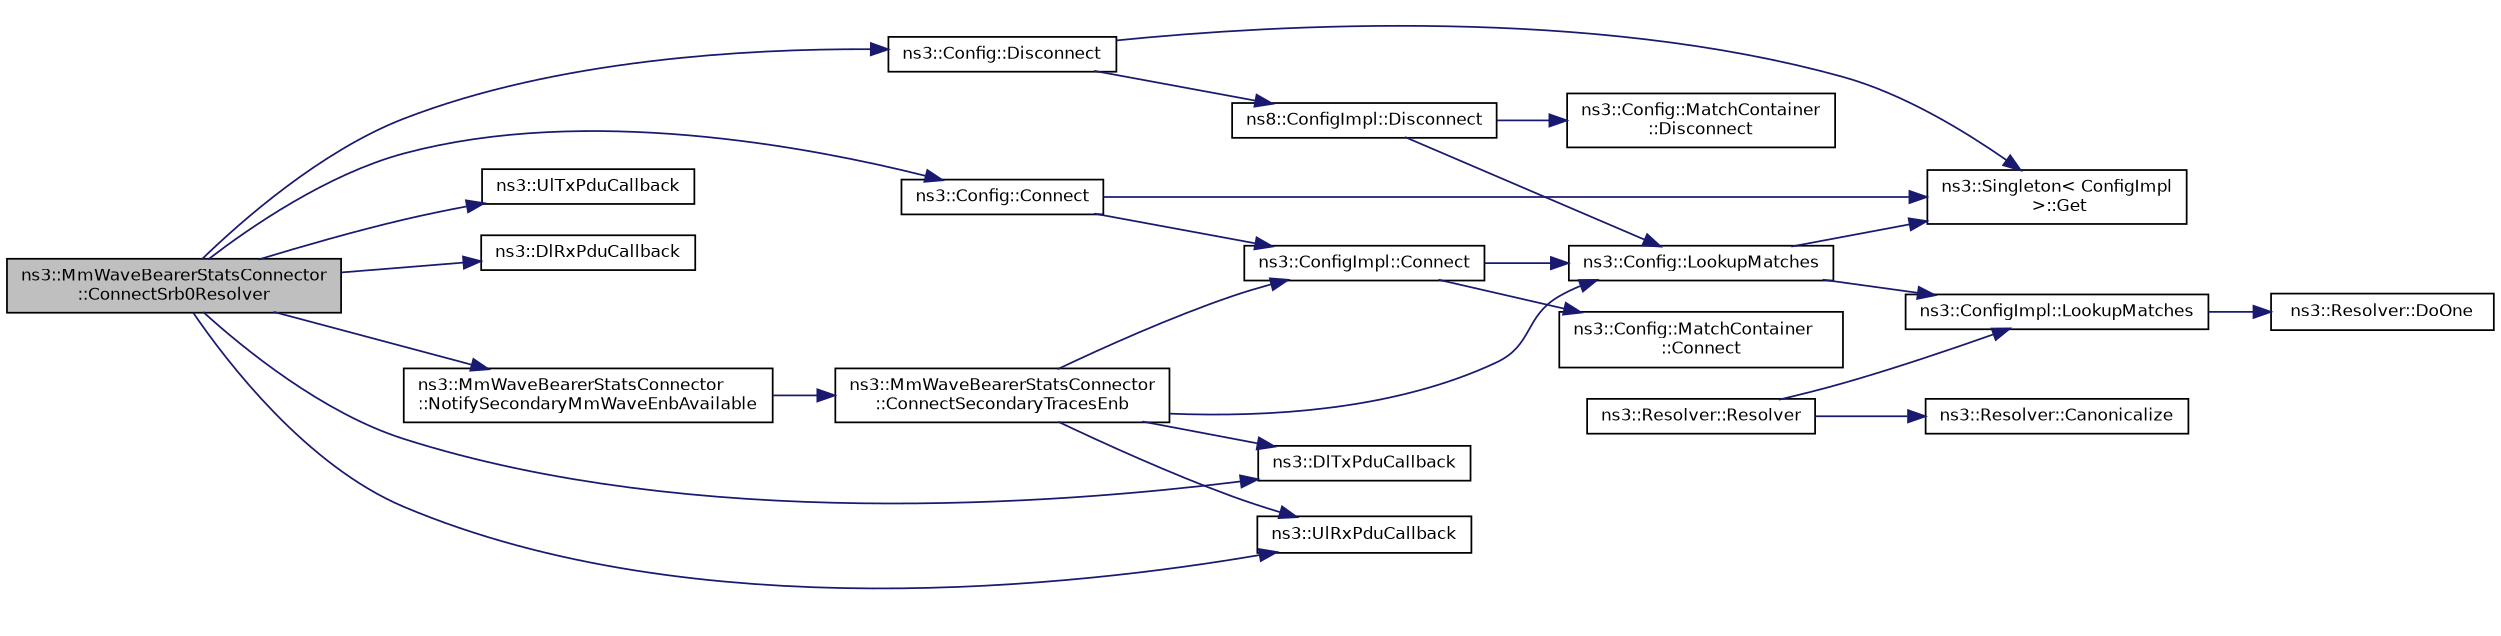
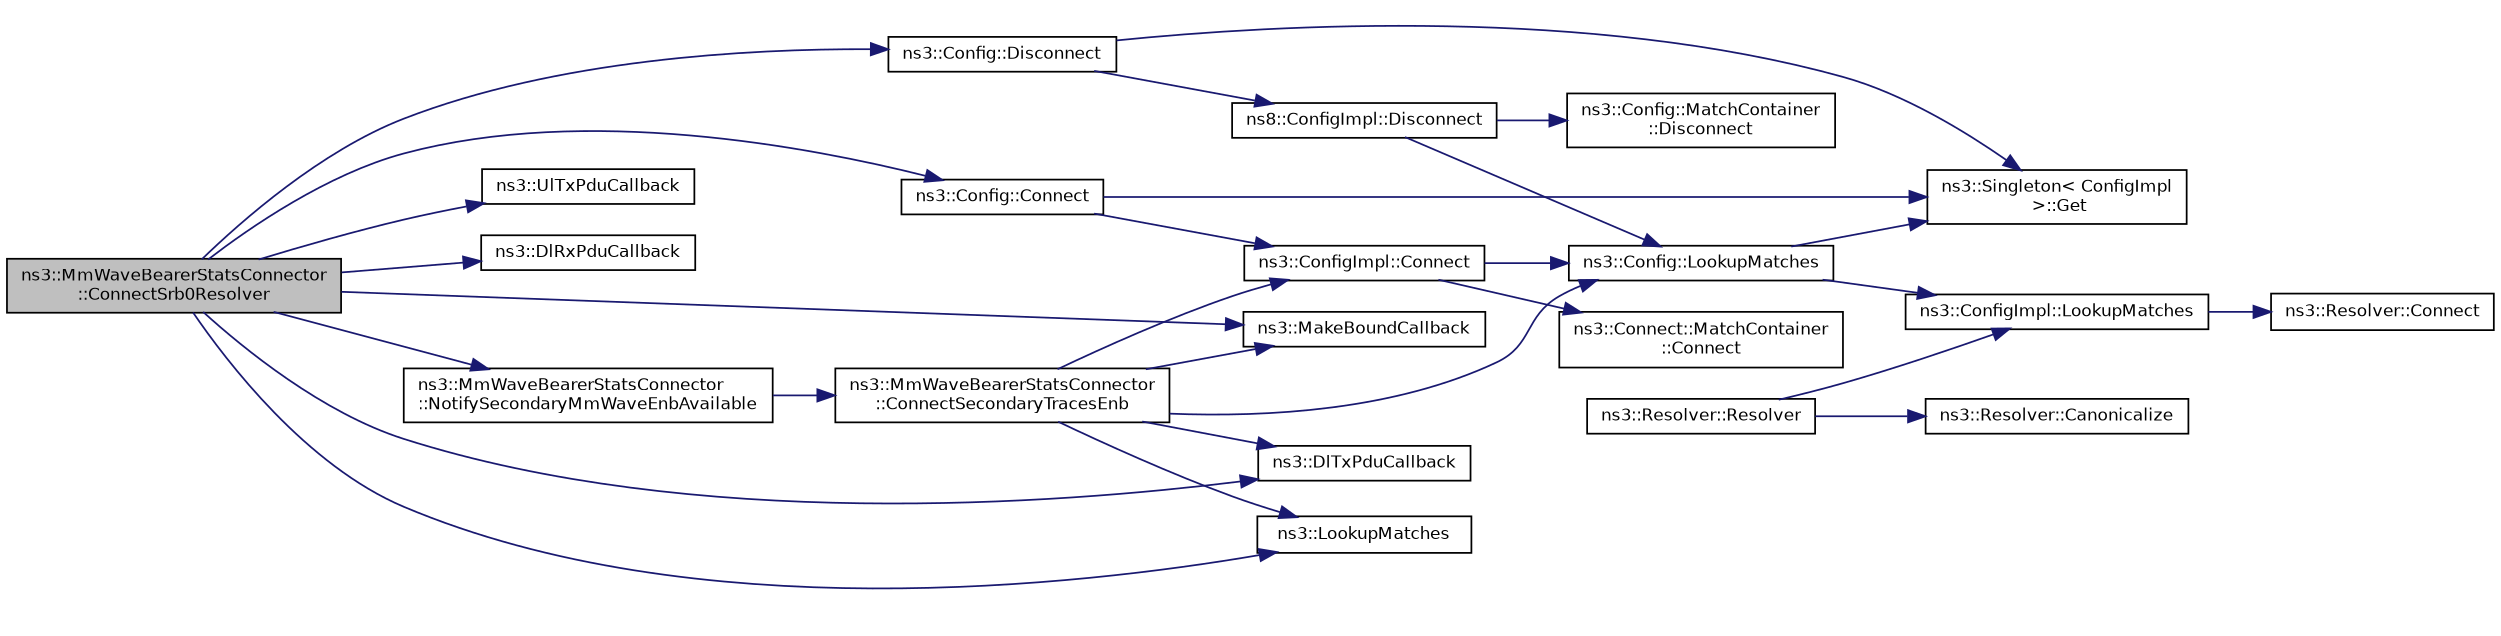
node "ns3::Resolver::DoOne": label "ns3::Resolver::DoOne" -> "ns3::Resolver::Connect"
node "ns3::MakeBoundCallback": added
node "ns3::Config::MatchContainer ::Connect": label "ns3::Config::MatchContainer ::Connect" -> "ns3::Connect::MatchContainer ::Connect"
node "ns3::UlRxPduCallback": label "ns3::UlRxPduCallback" -> "ns3::LookupMatches"
